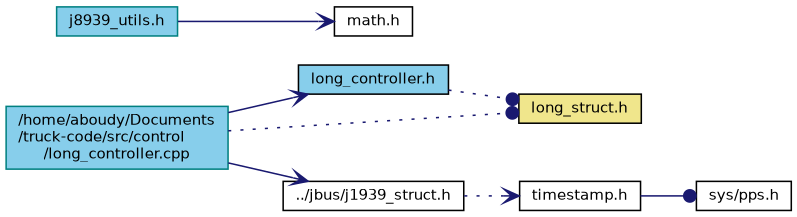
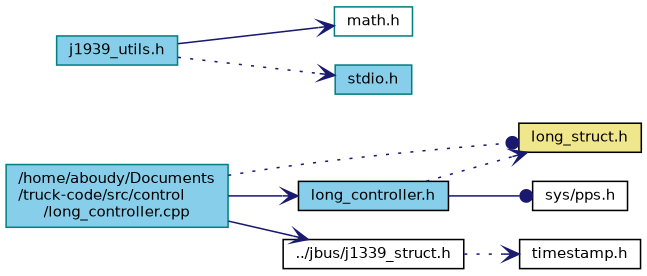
node "j8939_utils.h": label "j8939_utils.h" -> "j1939_utils.h"
node "math.h": color black -> teal
node "stdio.h": added
edge "long_controller.h" -> "long_struct.h": arrowhead dot -> vee
node "../jbus/j1939_struct.h": label "../jbus/j1939_struct.h" -> "../jbus/j1339_struct.h"
edge "timestamp.h" -> "sys/pps.h": now "long_controller.h" -> "sys/pps.h"
